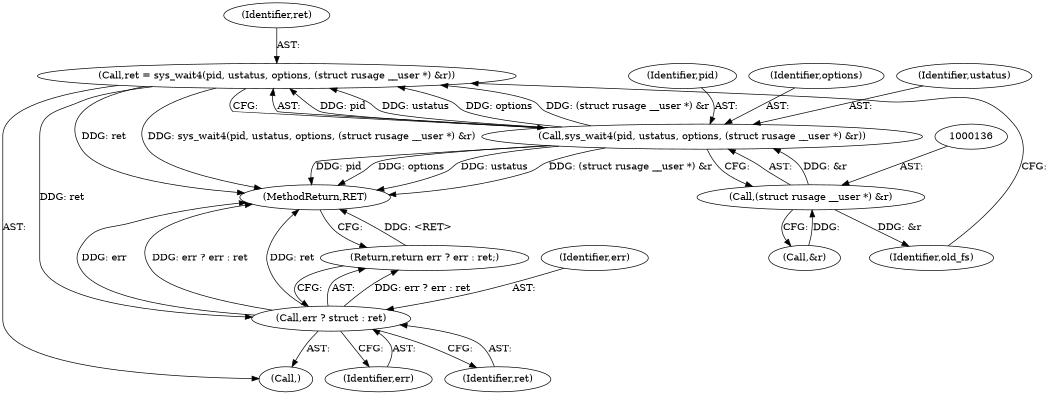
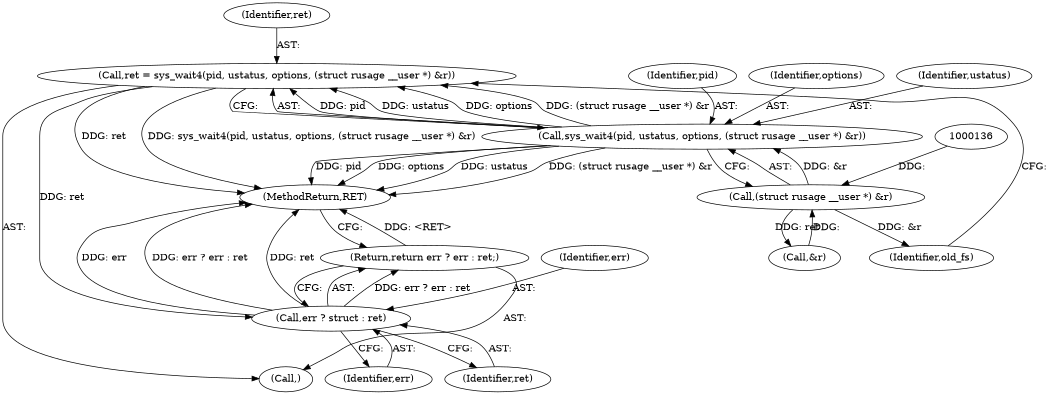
edge "1000136" -> "(Call,(struct rusage __user *) &r)": label "AST: " -> "DDG: "
edge "(Call,(struct rusage __user *) &r)" -> "(Call,&r)": label "CFG: " -> "DDG: ret"
edge "(Call,err ? struct : ret)" -> "(Call,)": now "(Return,return err ? err : ret;)" -> "(Call,)"
